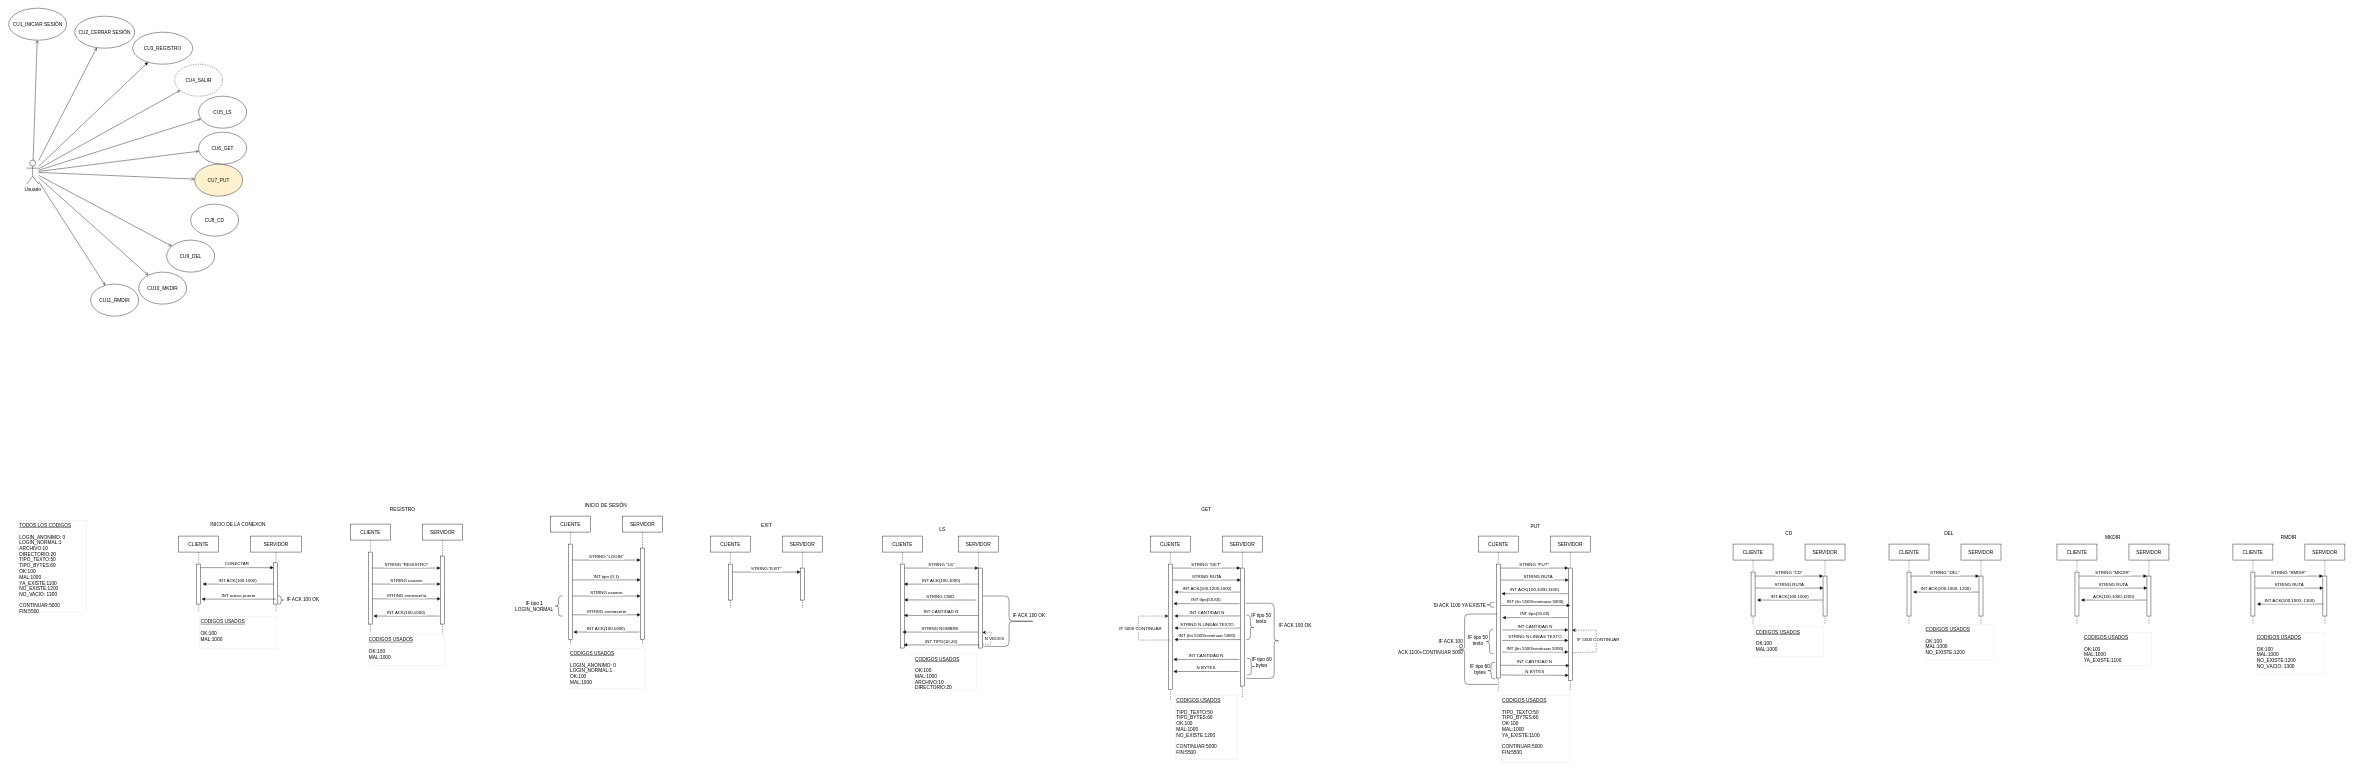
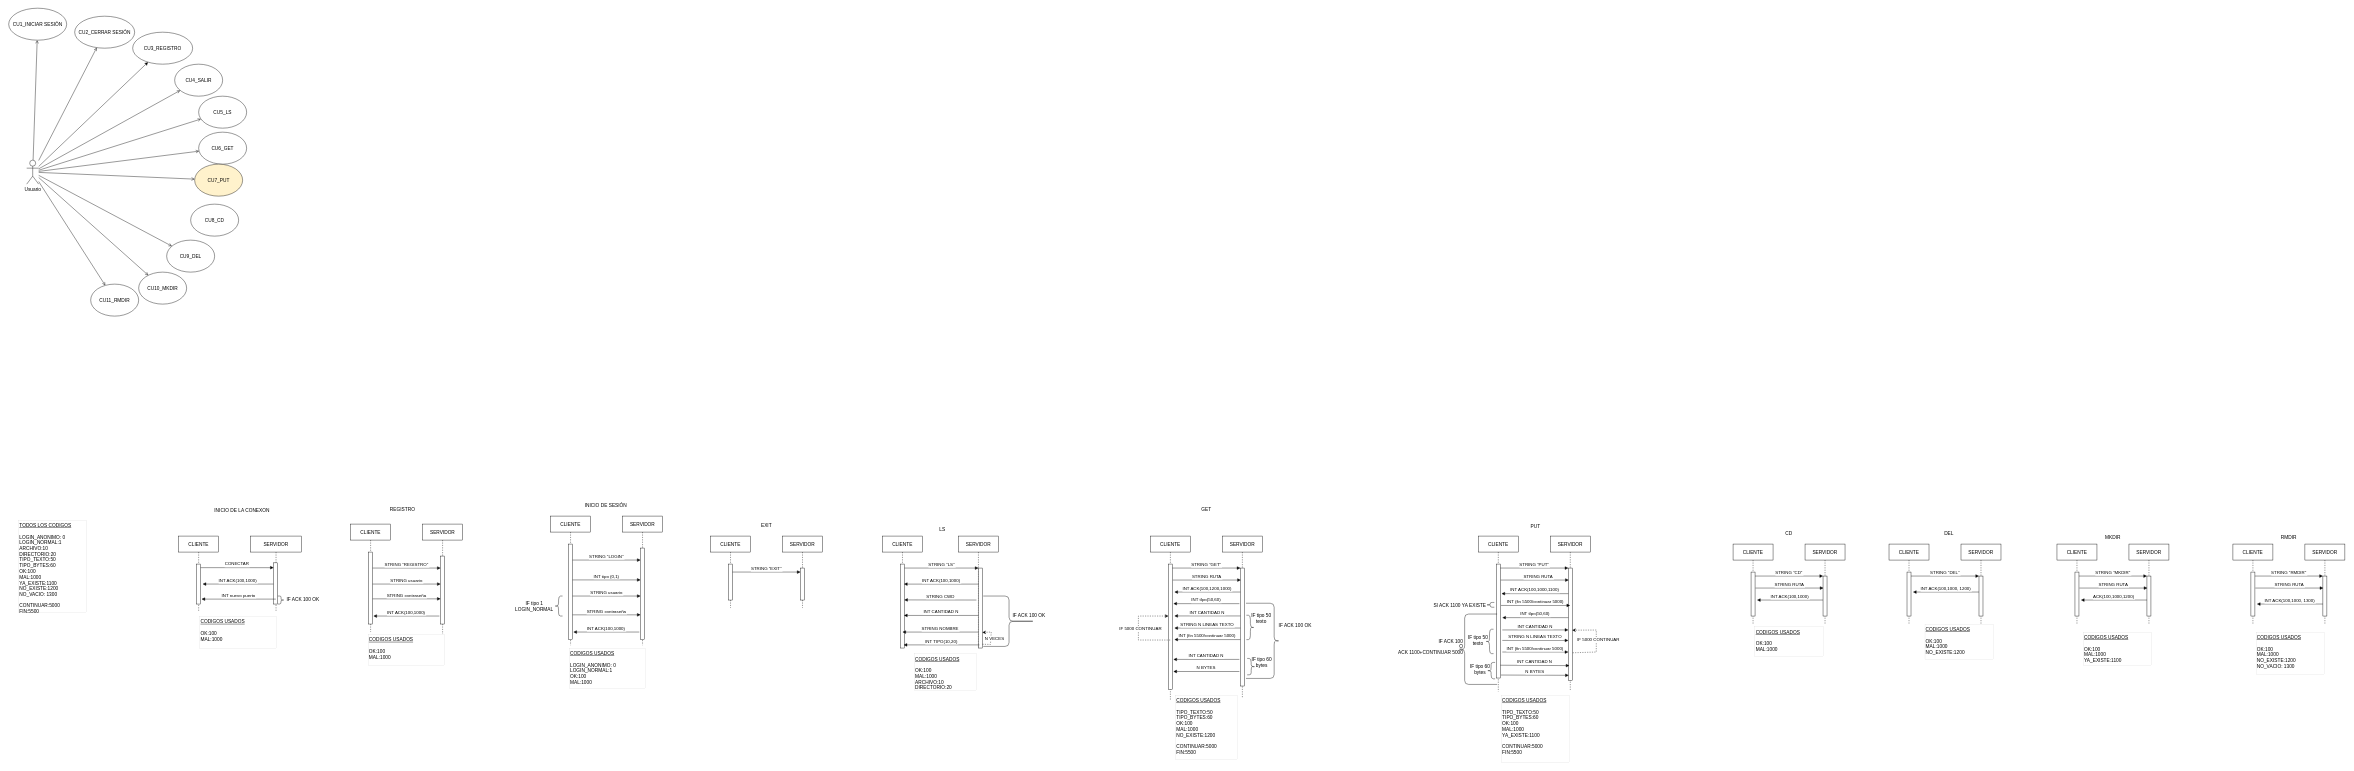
node "CU4_SALIR": style dashed -> solid
node "INICIO DE LA CONEXON": moved (238, 525) -> (242, 511)
